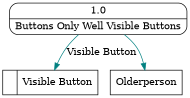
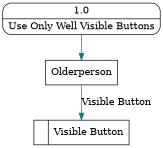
node "1.0": text "Buttons Only Well Visible Buttons" -> "Use Only Well Visible Buttons"
edge "1.0" -> "Visible Button": now "Olderperson" -> "Visible Button"
